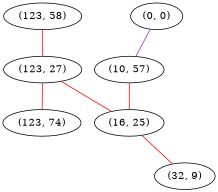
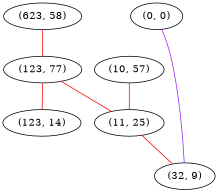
node "(123, 58)": label "(123, 58)" -> "(623, 58)"
edge "(0, 0)" -- "(10, 57)": now "(0, 0)" -- "(32, 9)"
node "(123, 27)": label "(123, 27)" -> "(123, 77)"
node "(123, 74)": label "(123, 74)" -> "(123, 14)"
node "(16, 25)": label "(16, 25)" -> "(11, 25)"
